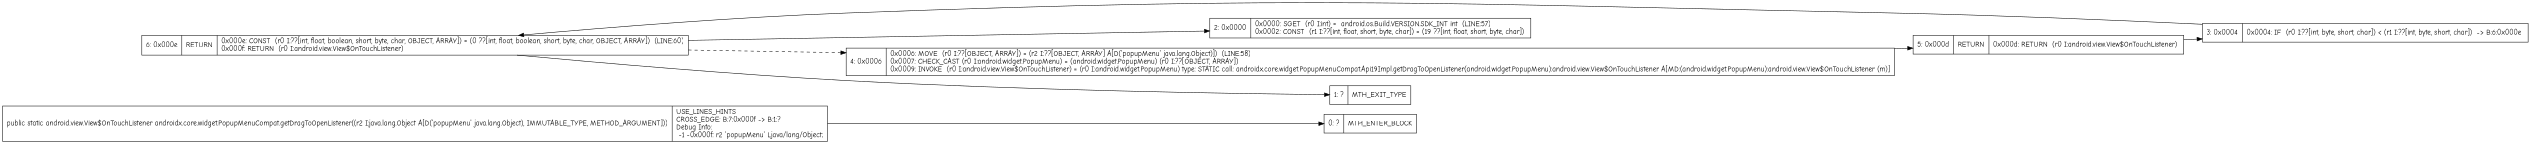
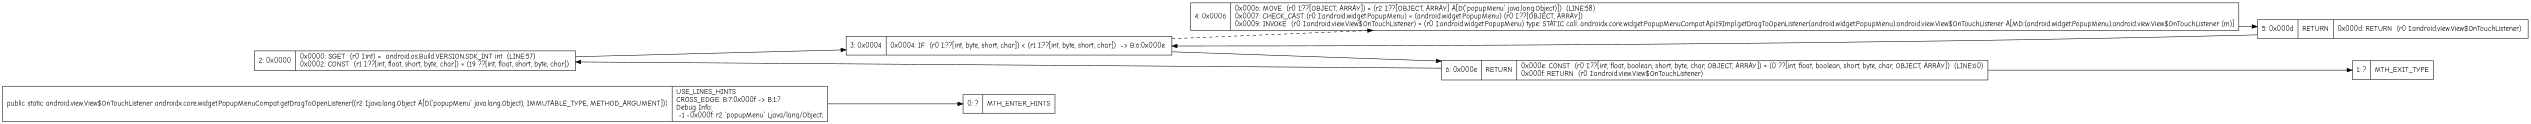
edge "6: 0x000e" -> "4: 0x0006": now "3: 0x0004" -> "4: 0x0006"
edge "2: 0x0000" -> "3: 0x0004": added
node "0: ?": text "MTH_ENTER_BLOCK" -> "MTH_ENTER_HINTS"
